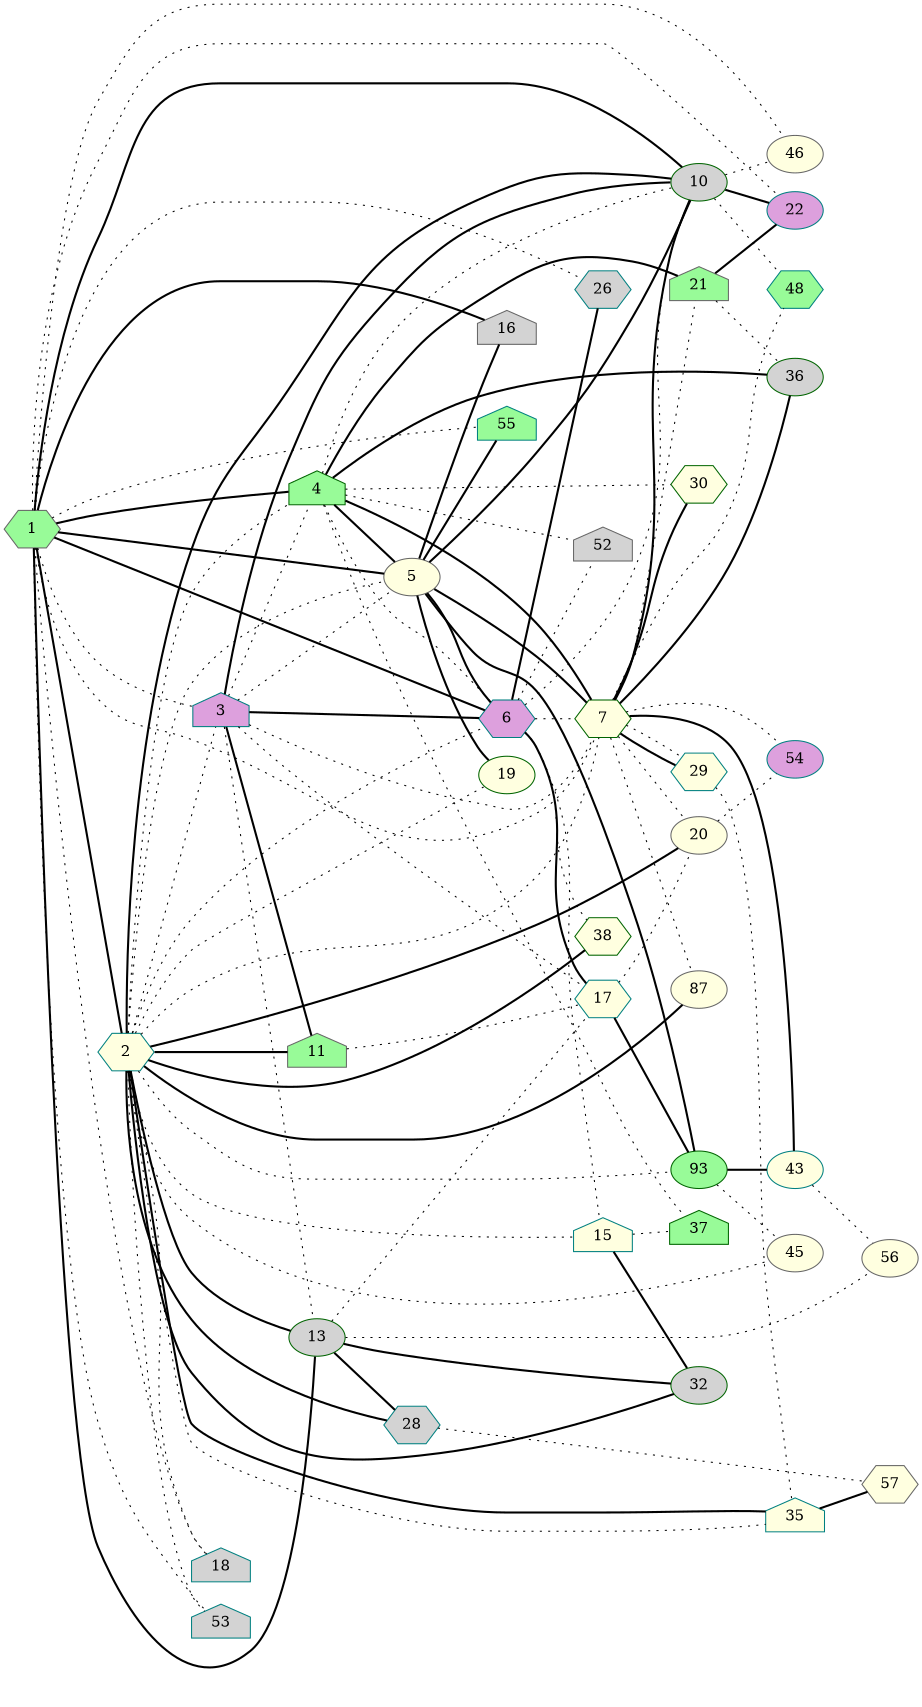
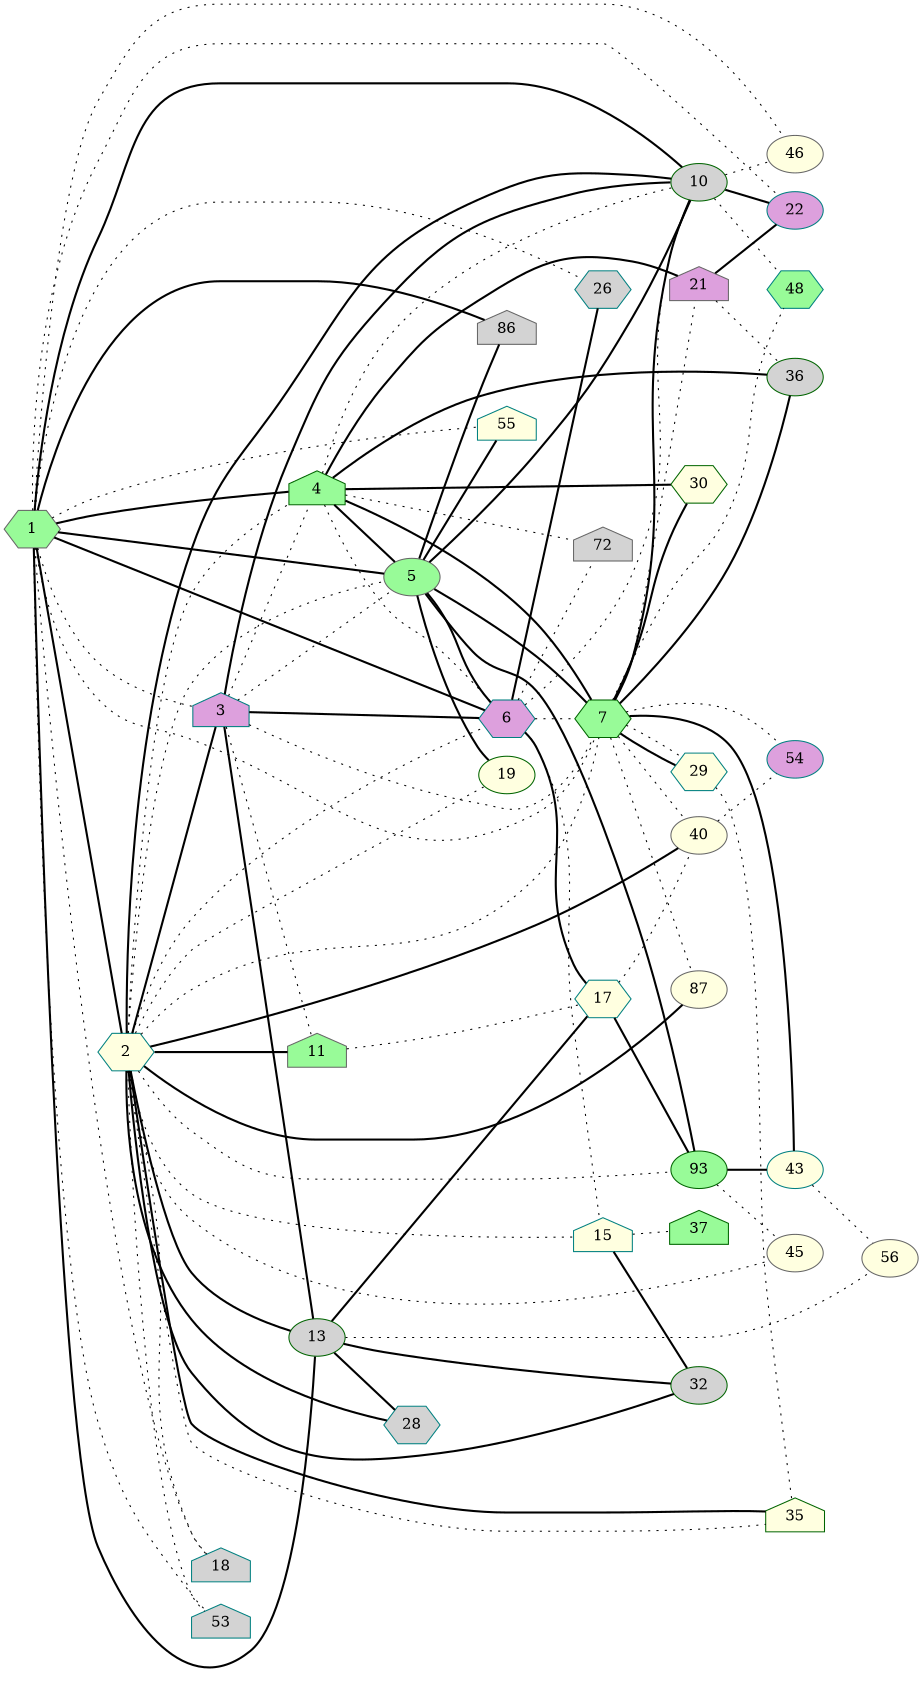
node "21": fillcolor palegreen -> plum
node "16": label "16" -> "86"
node "55": fillcolor palegreen -> lightyellow
edge "30" -- "4": style dotted -> bold
node "52": label "52" -> "72"
node "5": fillcolor lightyellow -> palegreen
node "7": fillcolor lightyellow -> palegreen
node "20": label "20" -> "40"
edge "3" -- "17": removed
edge "4" -- "37": removed
edge "3" -- "2": style dotted -> bold
edge "3" -- "11": style bold -> dotted
node "38": removed
edge "3" -- "13": style dotted -> bold
edge "17" -- "13": style dotted -> bold
node "57": removed
node "35": color teal -> darkgreen
